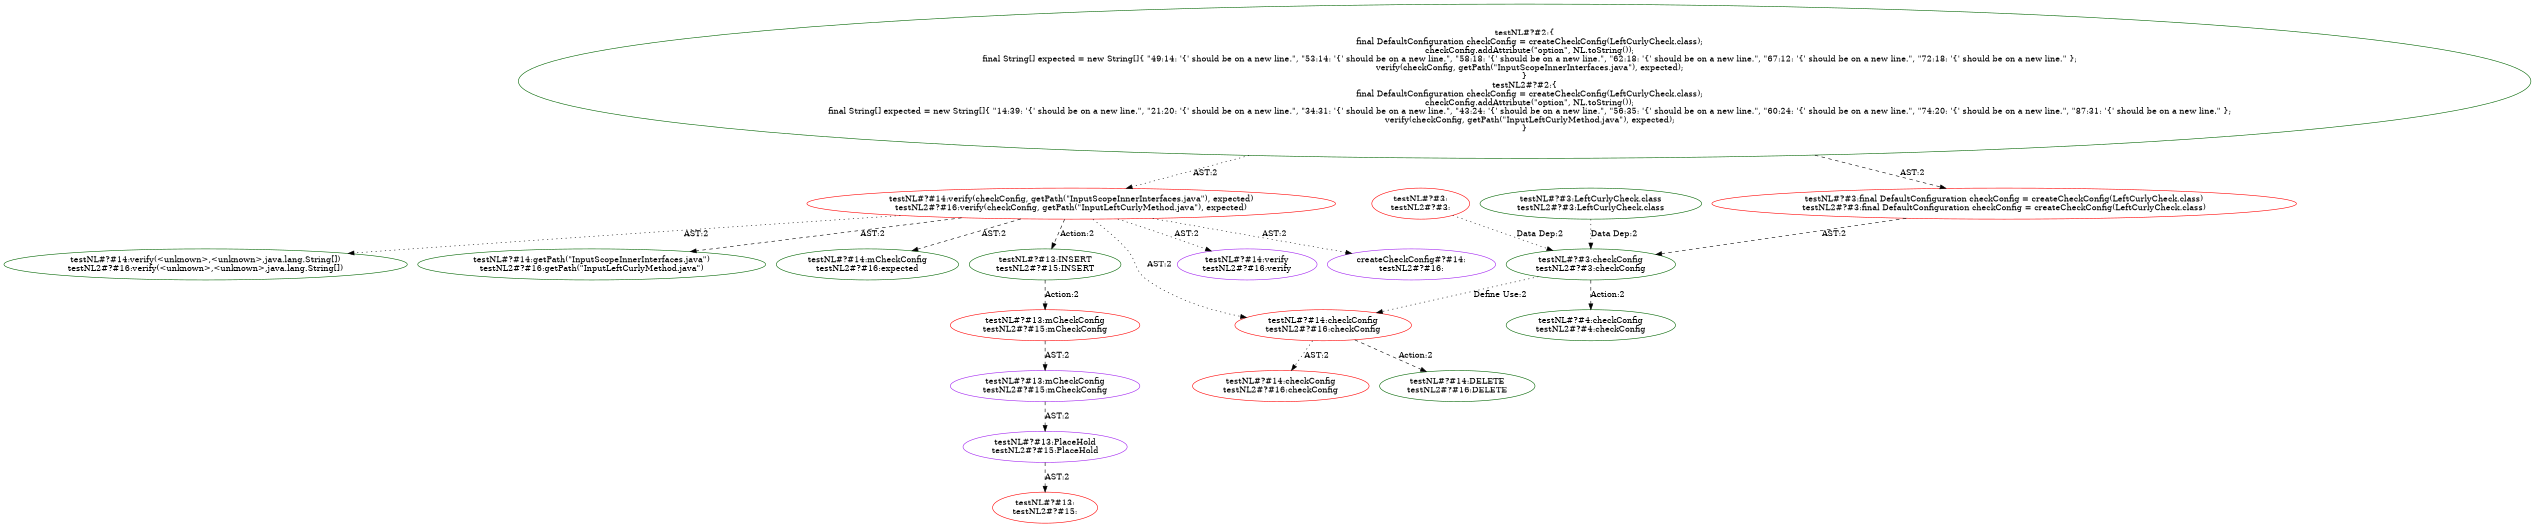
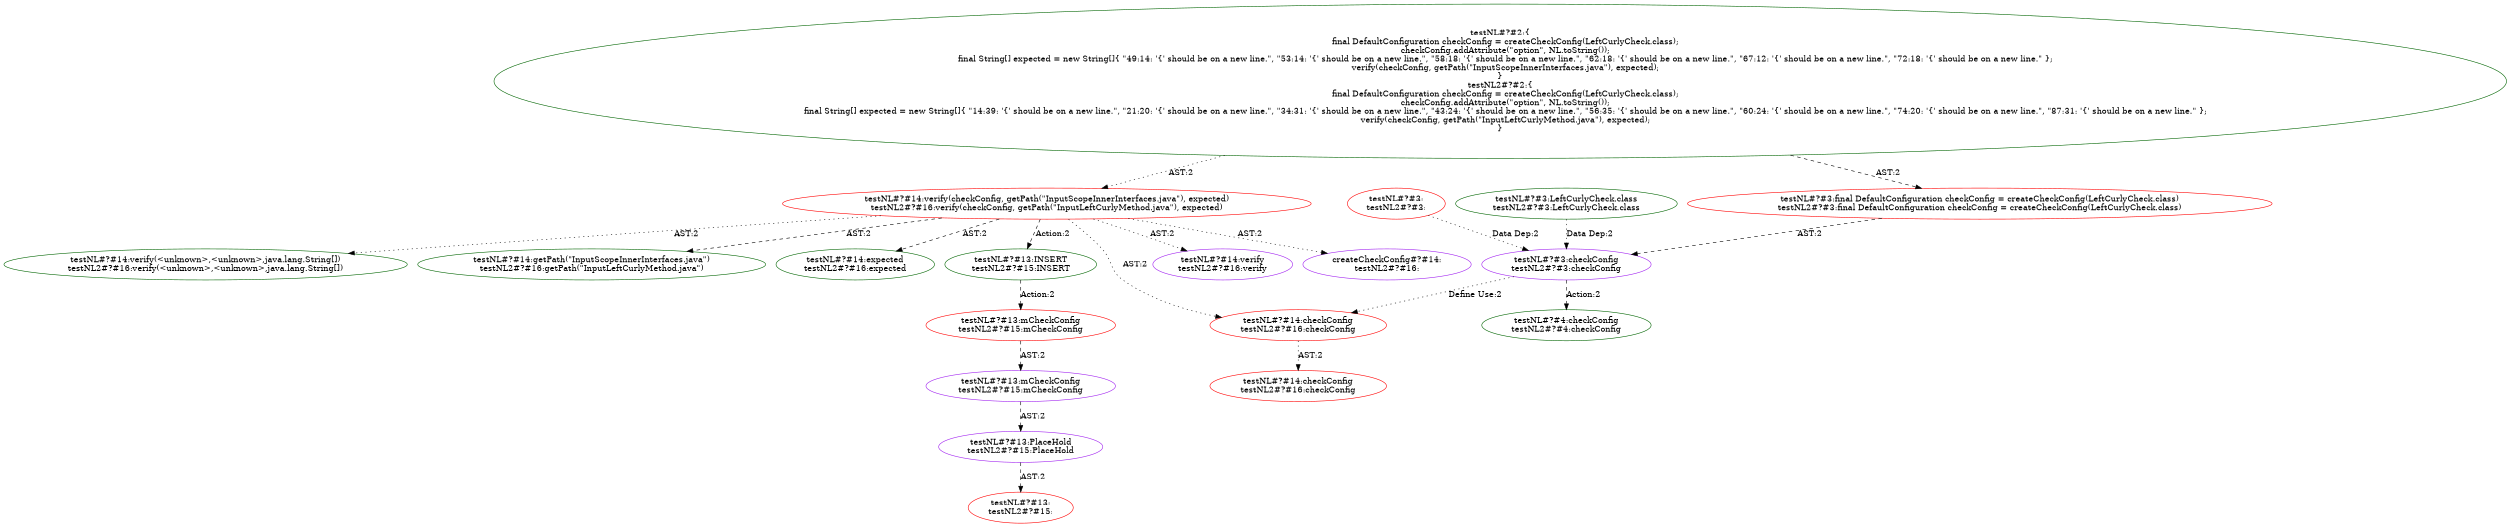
node "testNL#?#14:mCheckConfig testNL2#?#16:expected": label "testNL#?#14:mCheckConfig testNL2#?#16:expected" -> "testNL#?#14:expected testNL2#?#16:expected"
node "testNL#?#3:checkConfig testNL2#?#3:checkConfig": color darkgreen -> purple
node "testNL#?#14:DELETE testNL2#?#16:DELETE": removed
